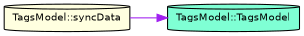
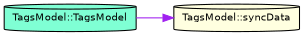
edge "TagsModel::syncData" -> "TagsModel::TagsModel": reversed
